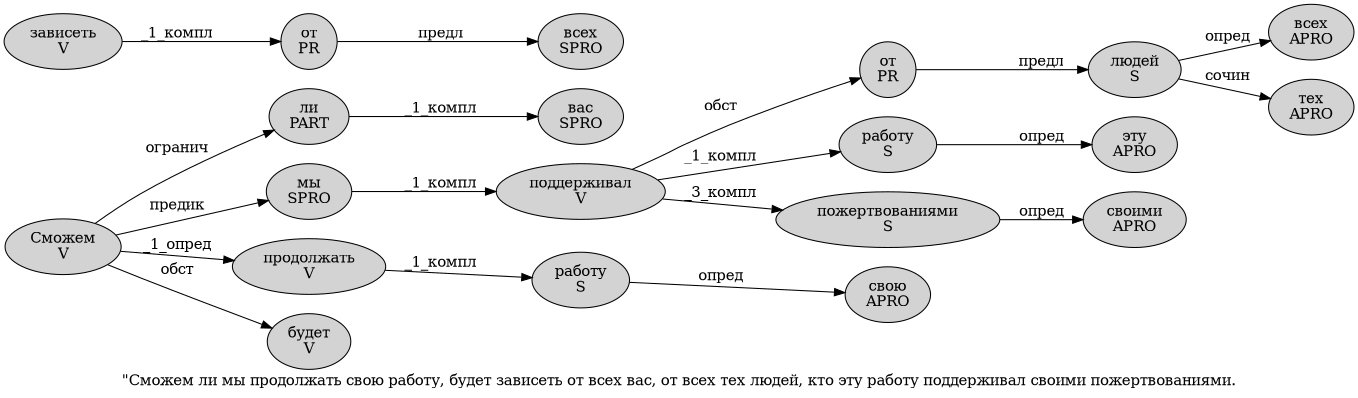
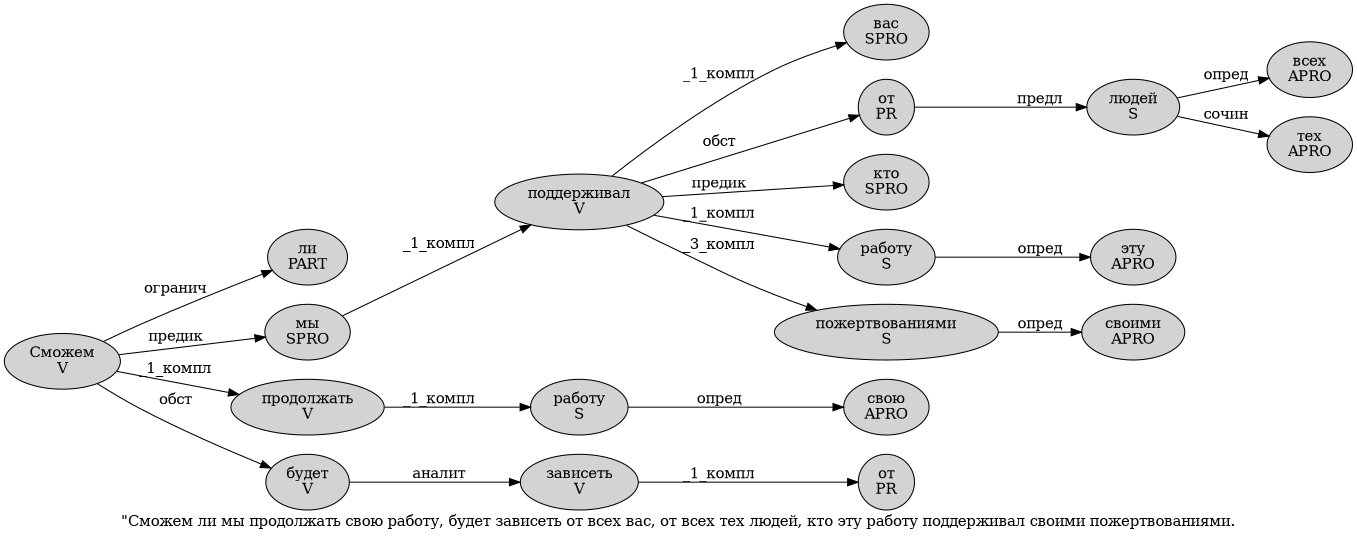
node "всех SPRO": removed
edge "ли PART" -> "вас SPRO": now "поддерживал V" -> "вас SPRO"
node "кто SPRO": added
edge "Сможем V" -> "продолжать V": label "_1_опред" -> "_1_компл"
edge "будет V" -> "зависеть V": added, label "аналит"
